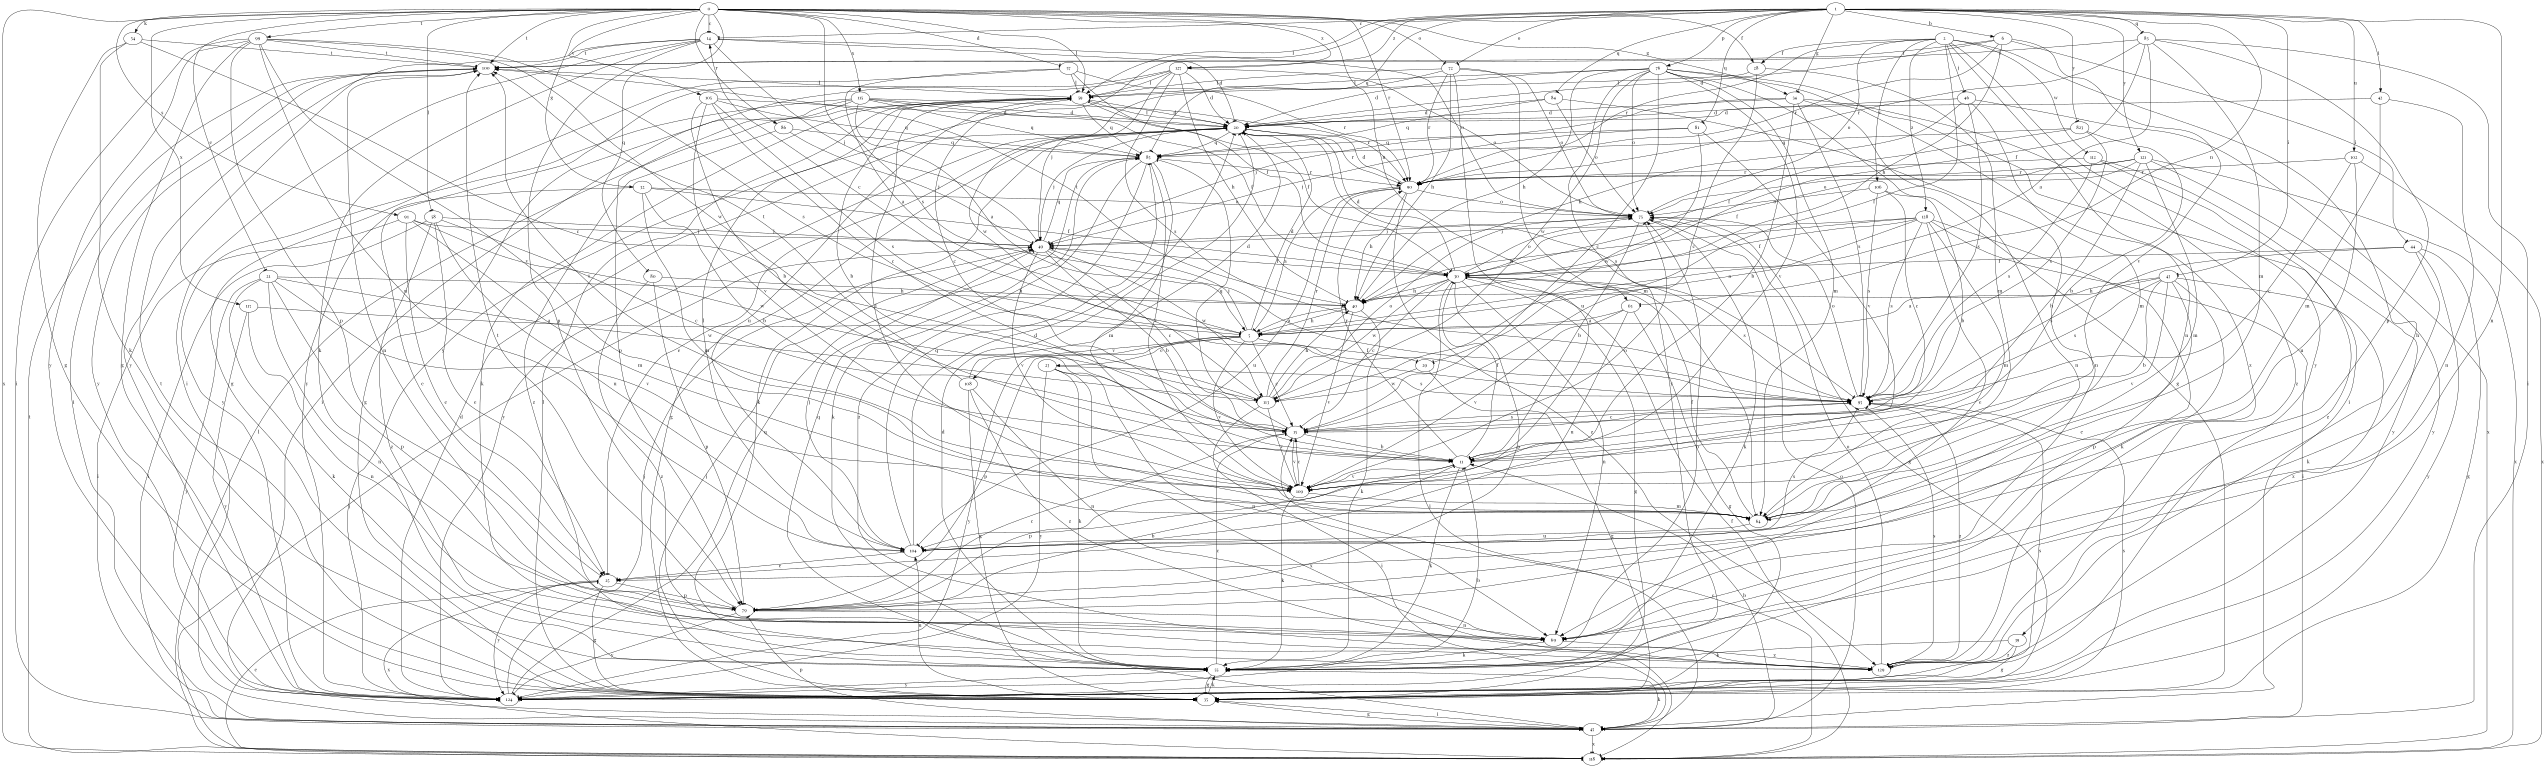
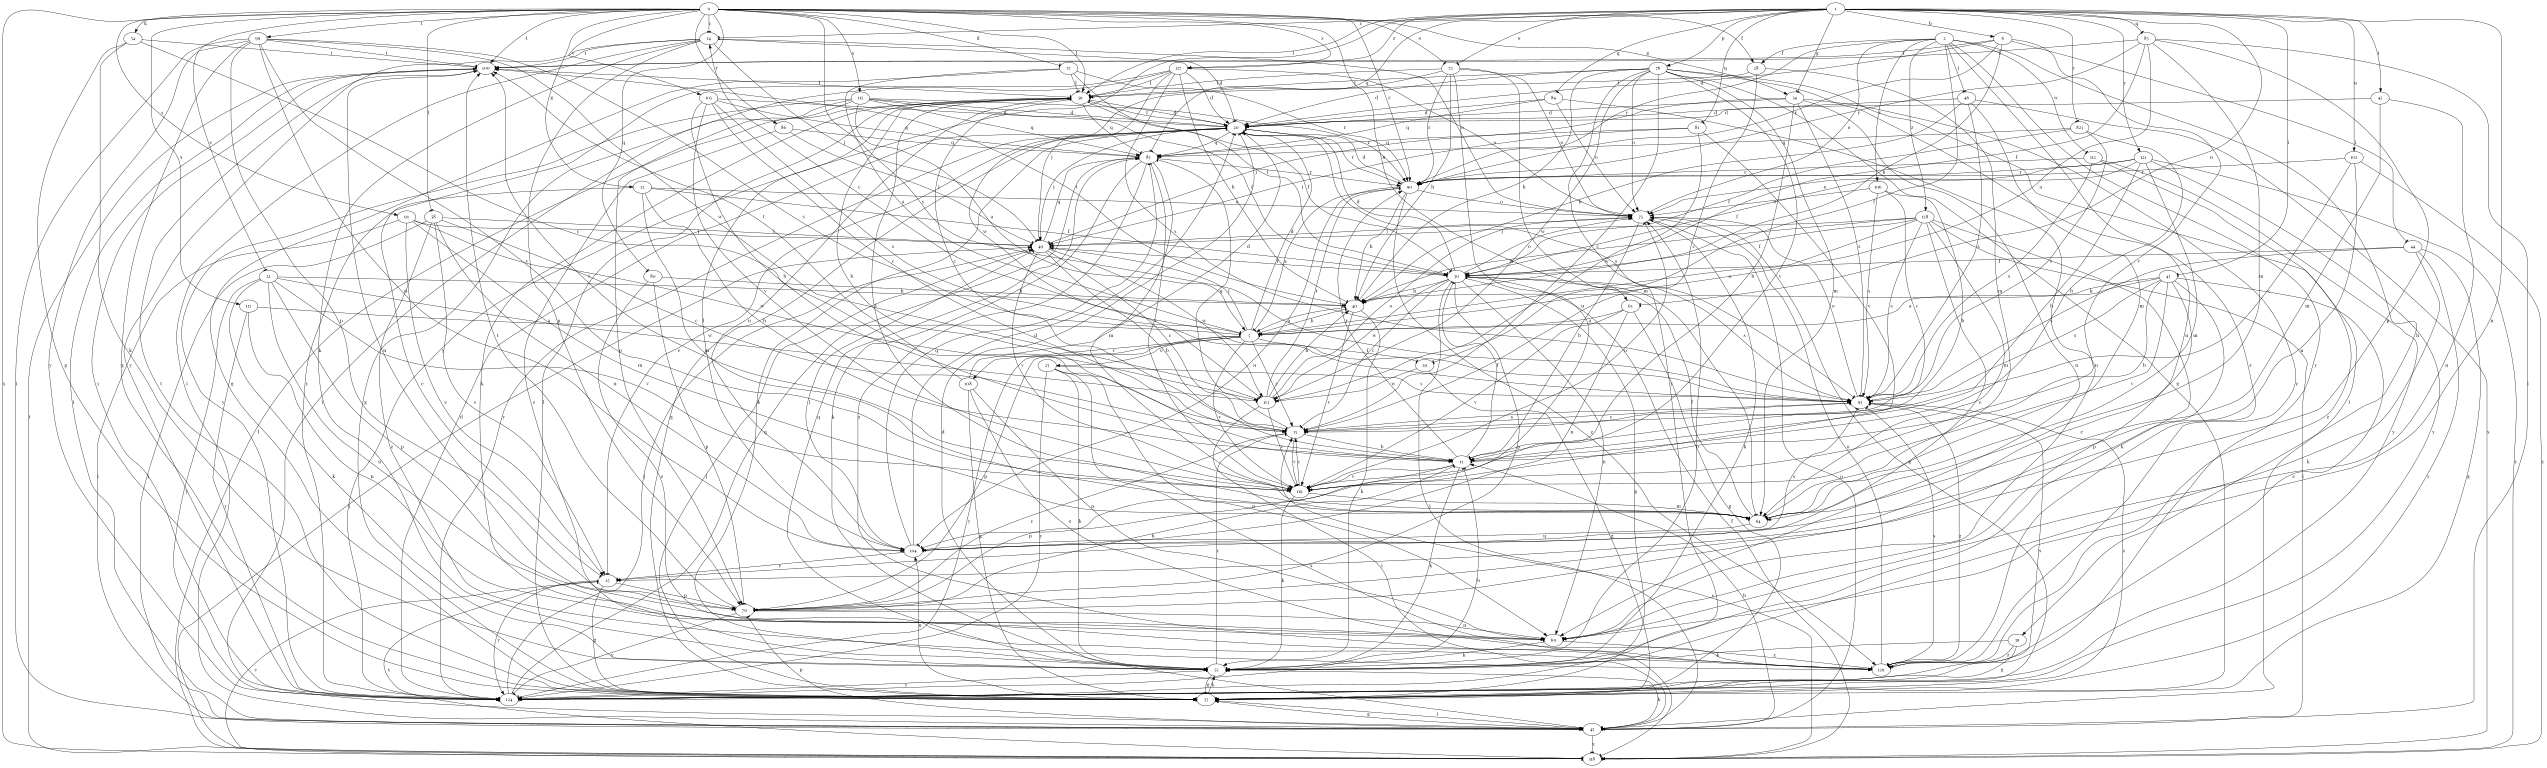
edge "105" -> "20": arrowhead normal -> tee
node "109": label "109" -> "119"
